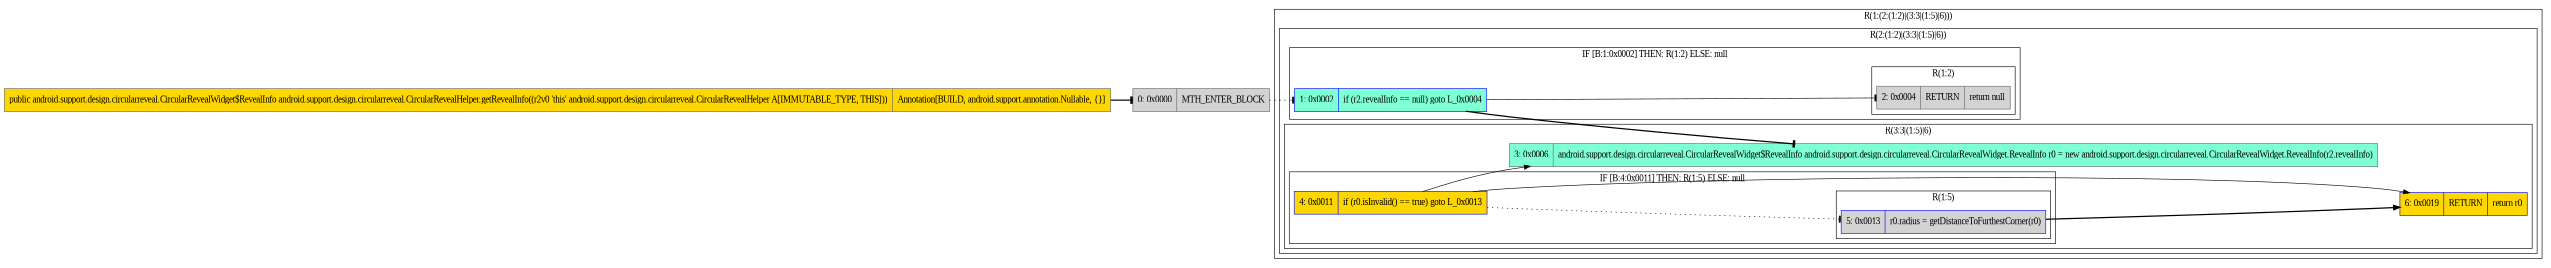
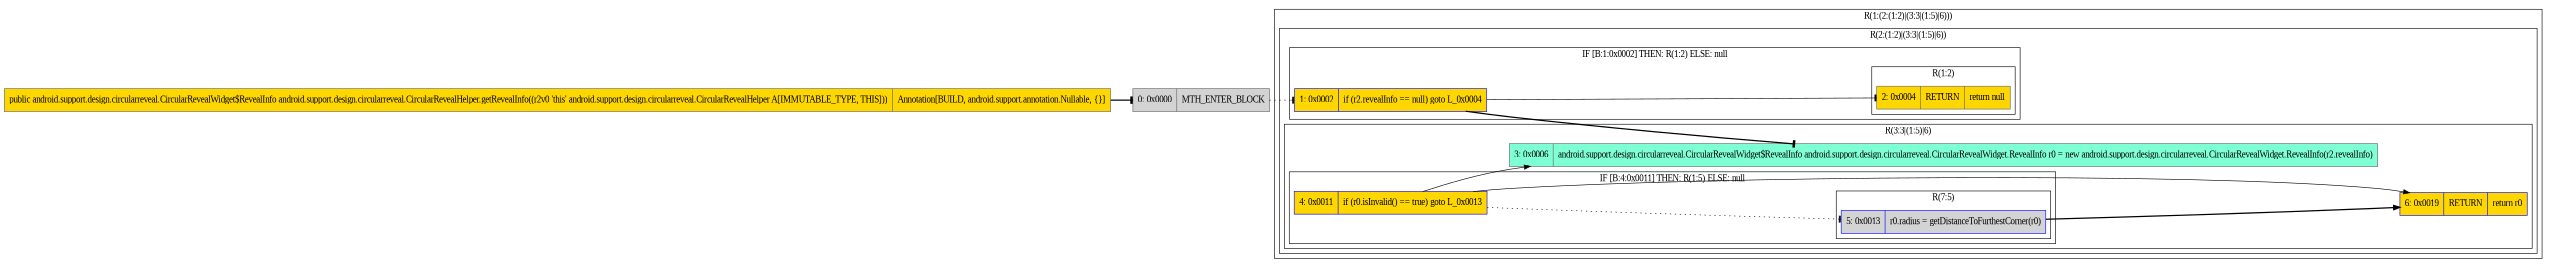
node "2: 0x0004": fillcolor lightgrey -> gold
node "1: 0x0002": fillcolor aquamarine -> gold
cluster "R(1:5)": label "R(1:5)" -> "R(7:5)"
